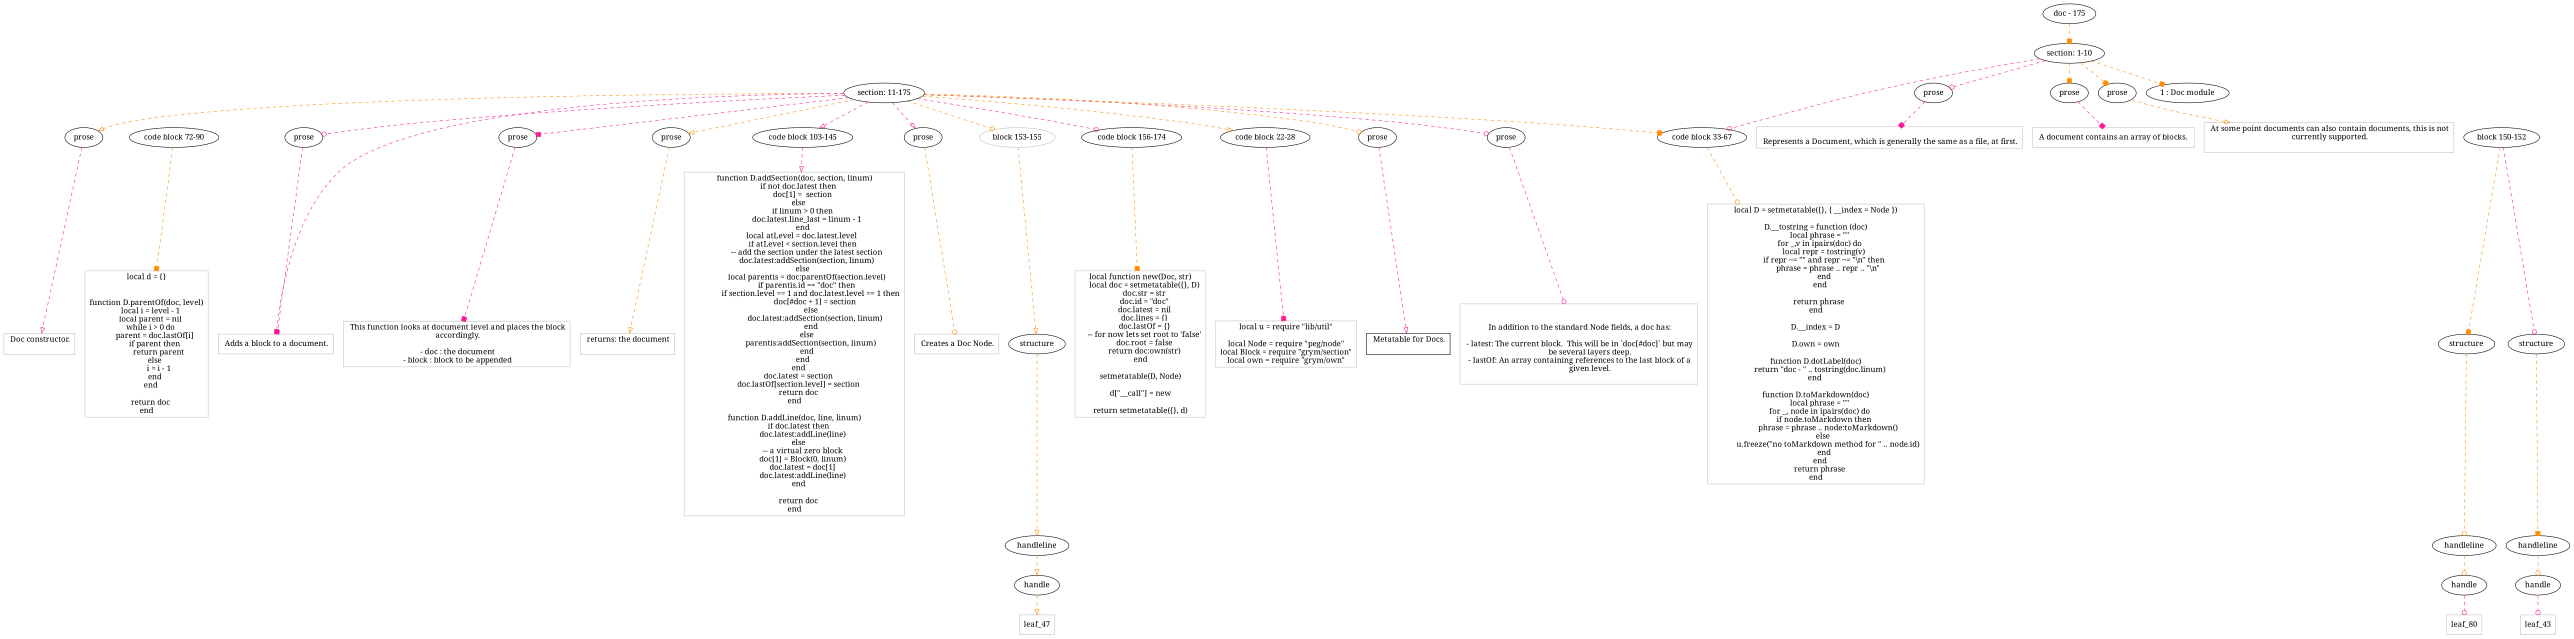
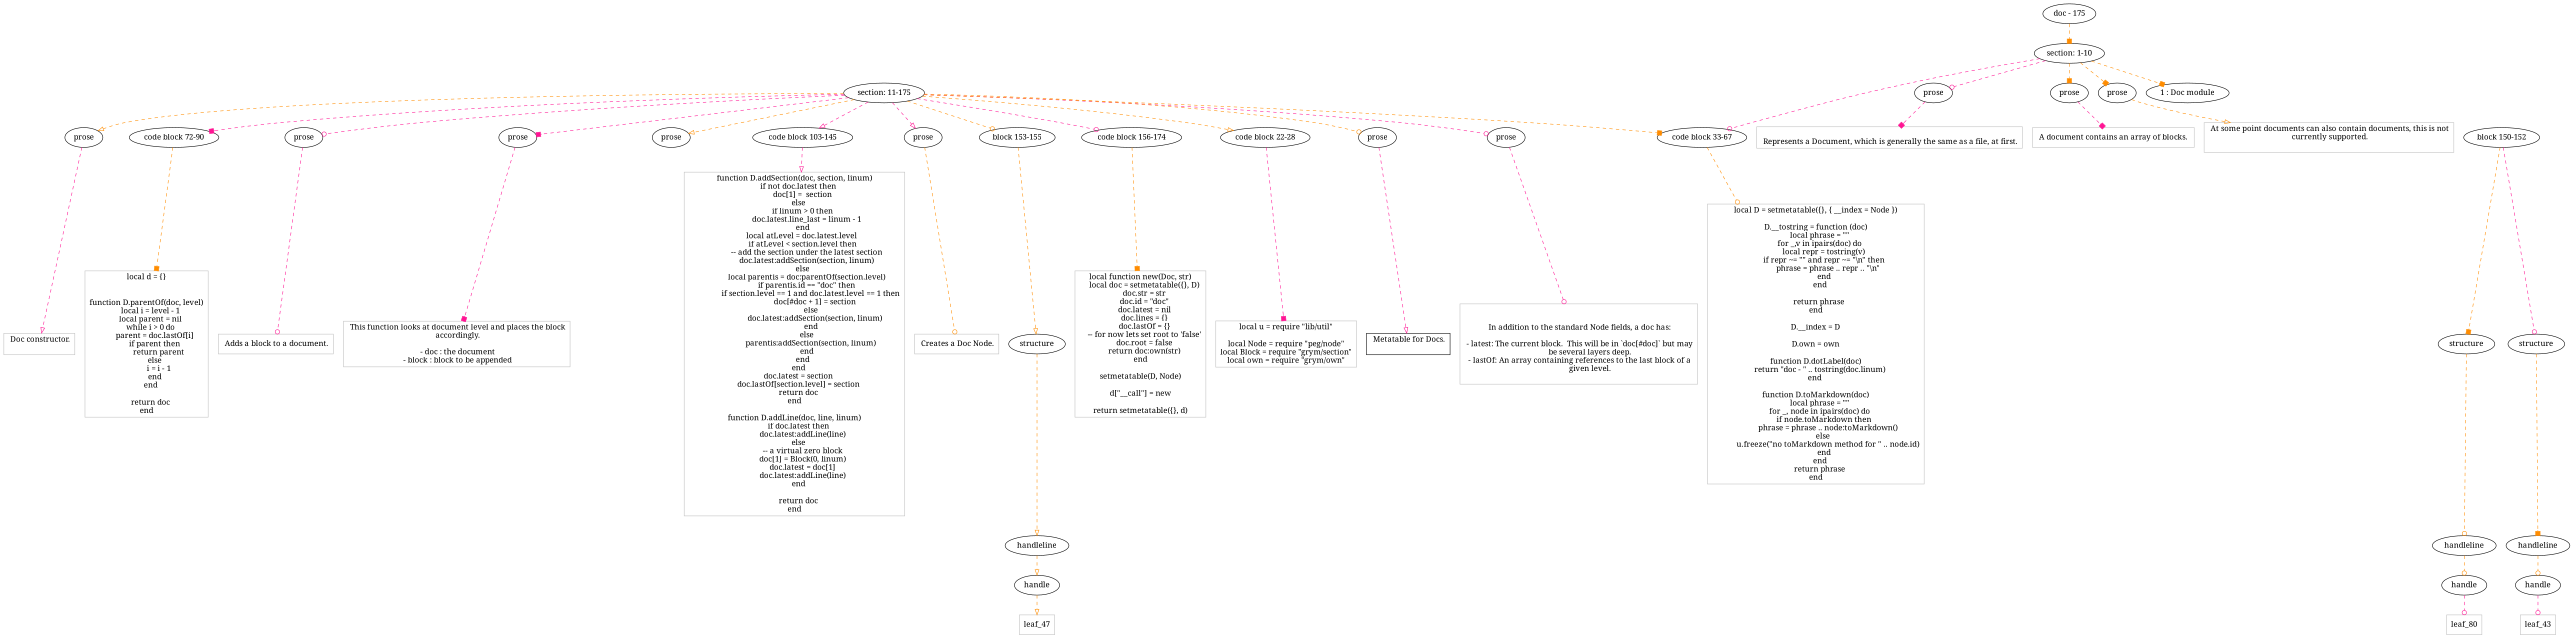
edge "section: 11-175" -> "Adds a block to a document.": now "section: 11-175" -> "code block 72-90"
node "block 153-155": color Gray -> black
node "returns: the document": removed
